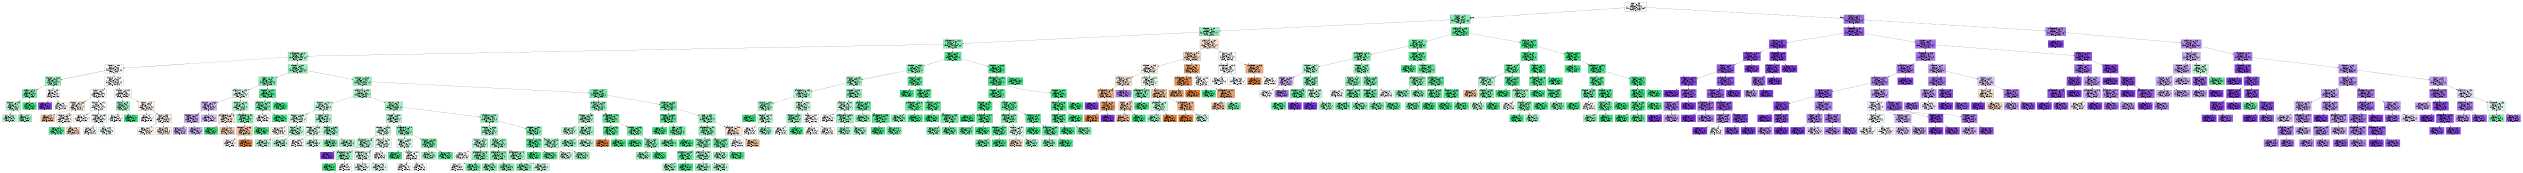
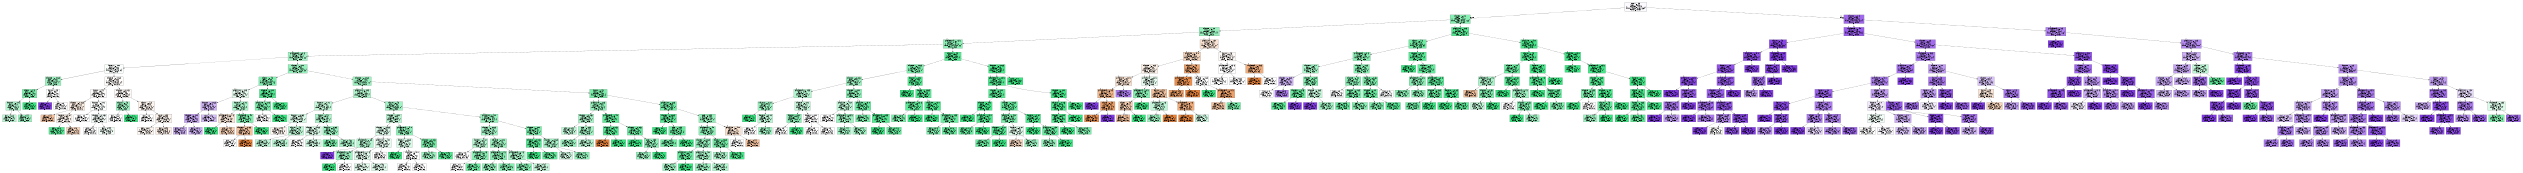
node "gini = 0.56 samples = 30 value = [6, 6, 18] sdComp = None": label "gini = 0.56 samples = 30 value = [6, 6, 18] sdComp = None" -> "gini = 0.56 samples = 30 value = [6, 6, 18] class = None"
node "gini = 0.0 samples = 34 value = [0, 34, 0] sdComm = DCP": label "gini = 0.0 samples = 34 value = [0, 34, 0] sdComm = DCP" -> "gini = 0.0 samples = 34 value = [0, 34, 0] class = DCP"
node "gini = 0.5 samples = 12 value = [2, 2, 8] class = None": label "gini = 0.5 samples = 12 value = [2, 2, 8] class = None" -> "gini = 0.5 samples = 12 value = [2, 2, 8] value = None"
